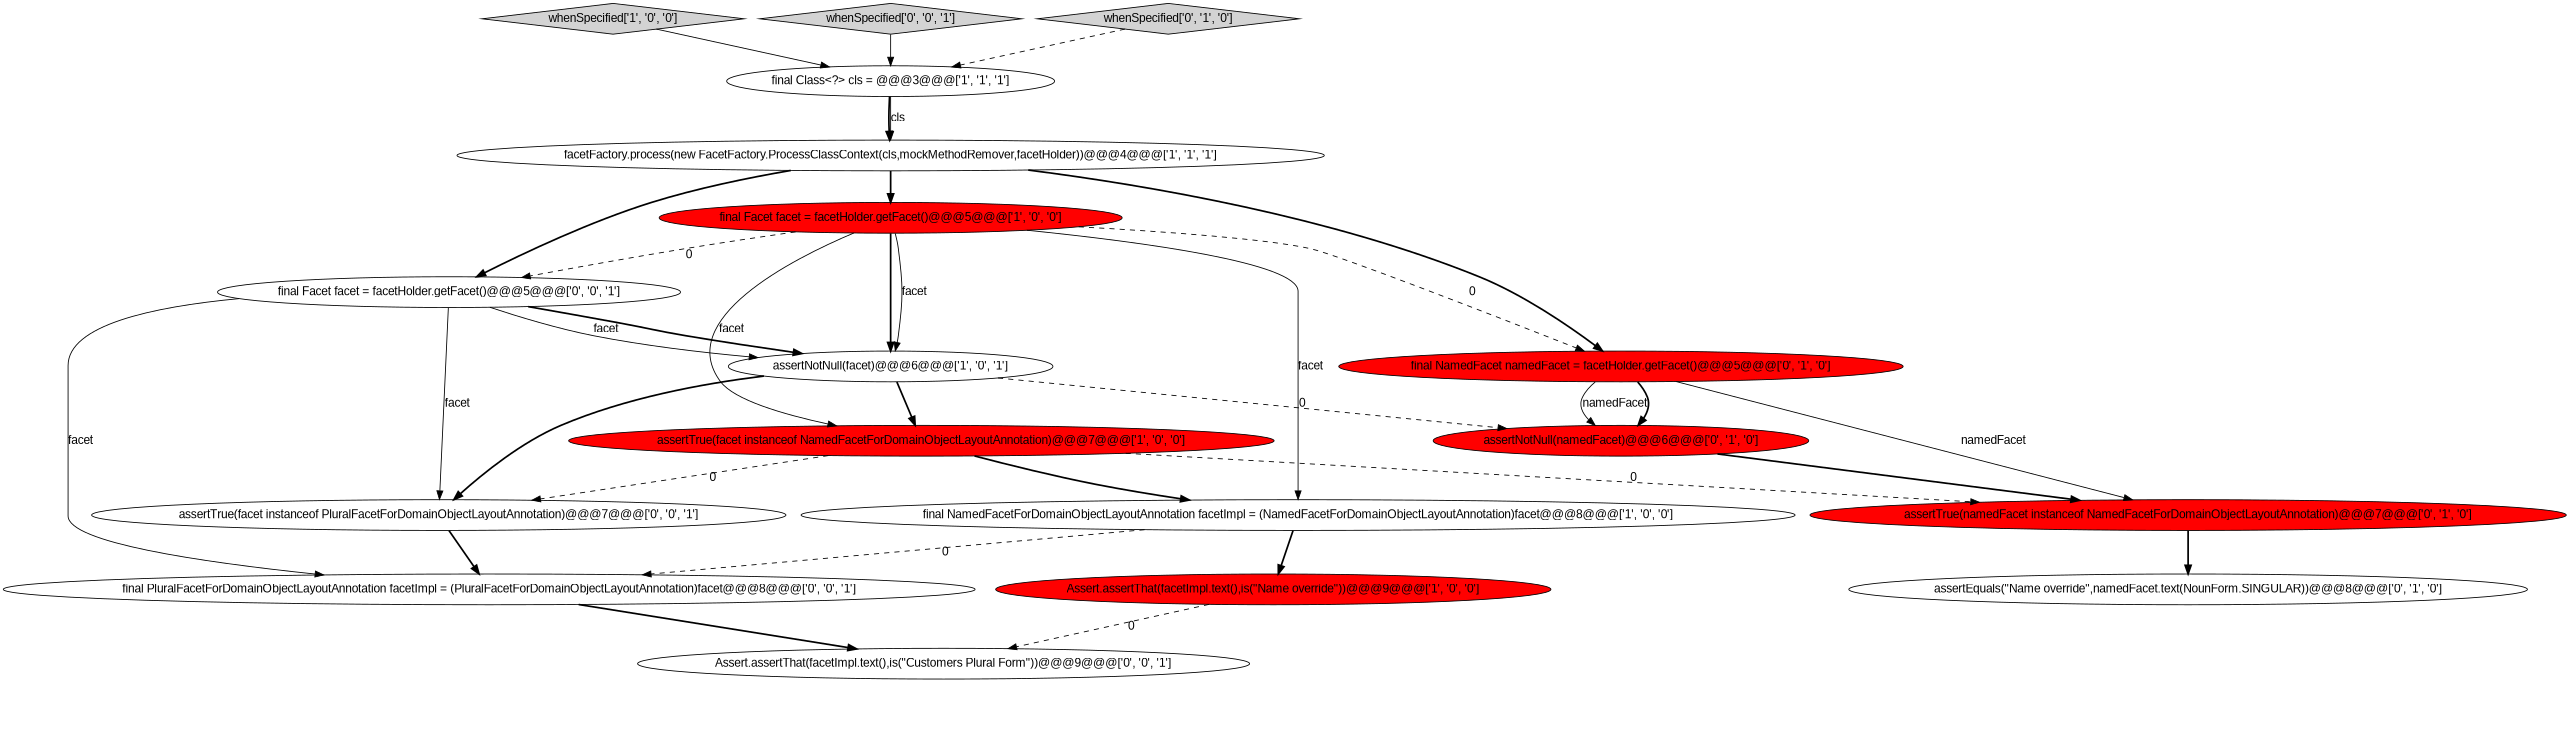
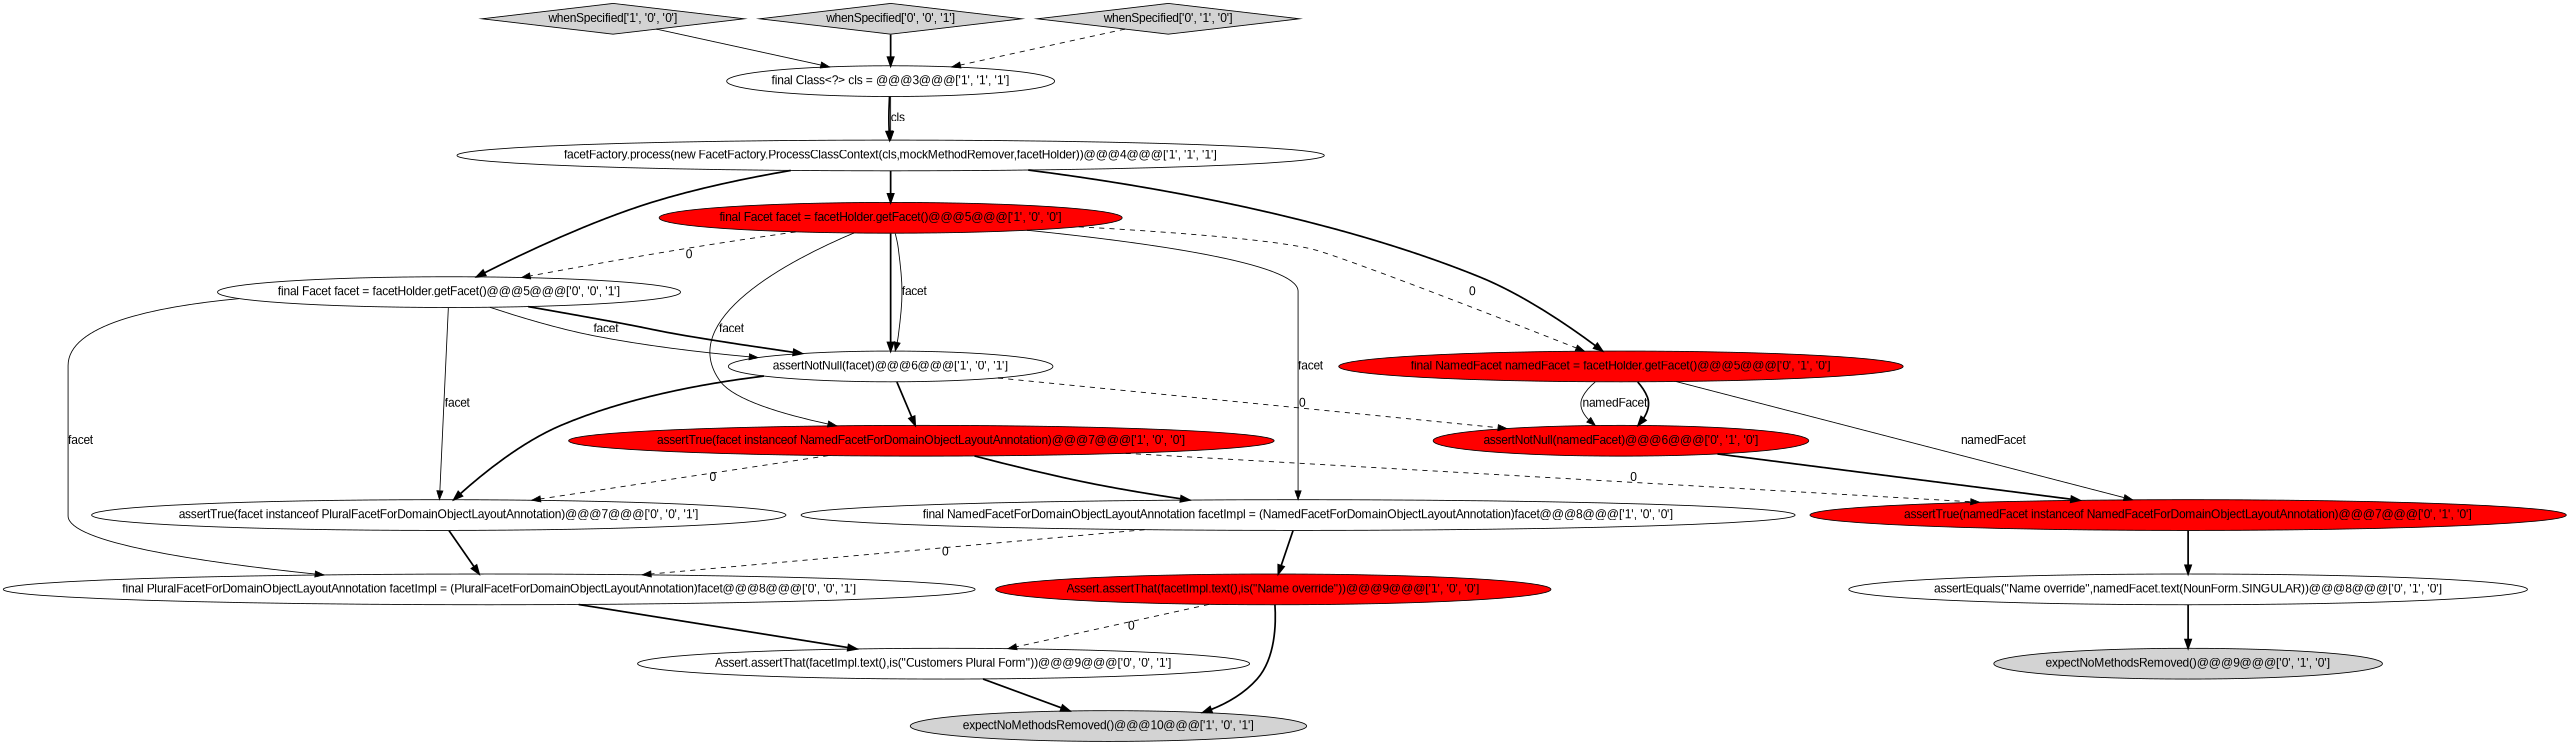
edge "whenSpecified['0', '0', '1']" -> "final Class<?> cls = @@@3@@@['1', '1', '1']": style solid -> bold
node "expectNoMethodsRemoved()@@@9@@@['0', '1', '0']": added
node "expectNoMethodsRemoved()@@@10@@@['1', '0', '1']": added
